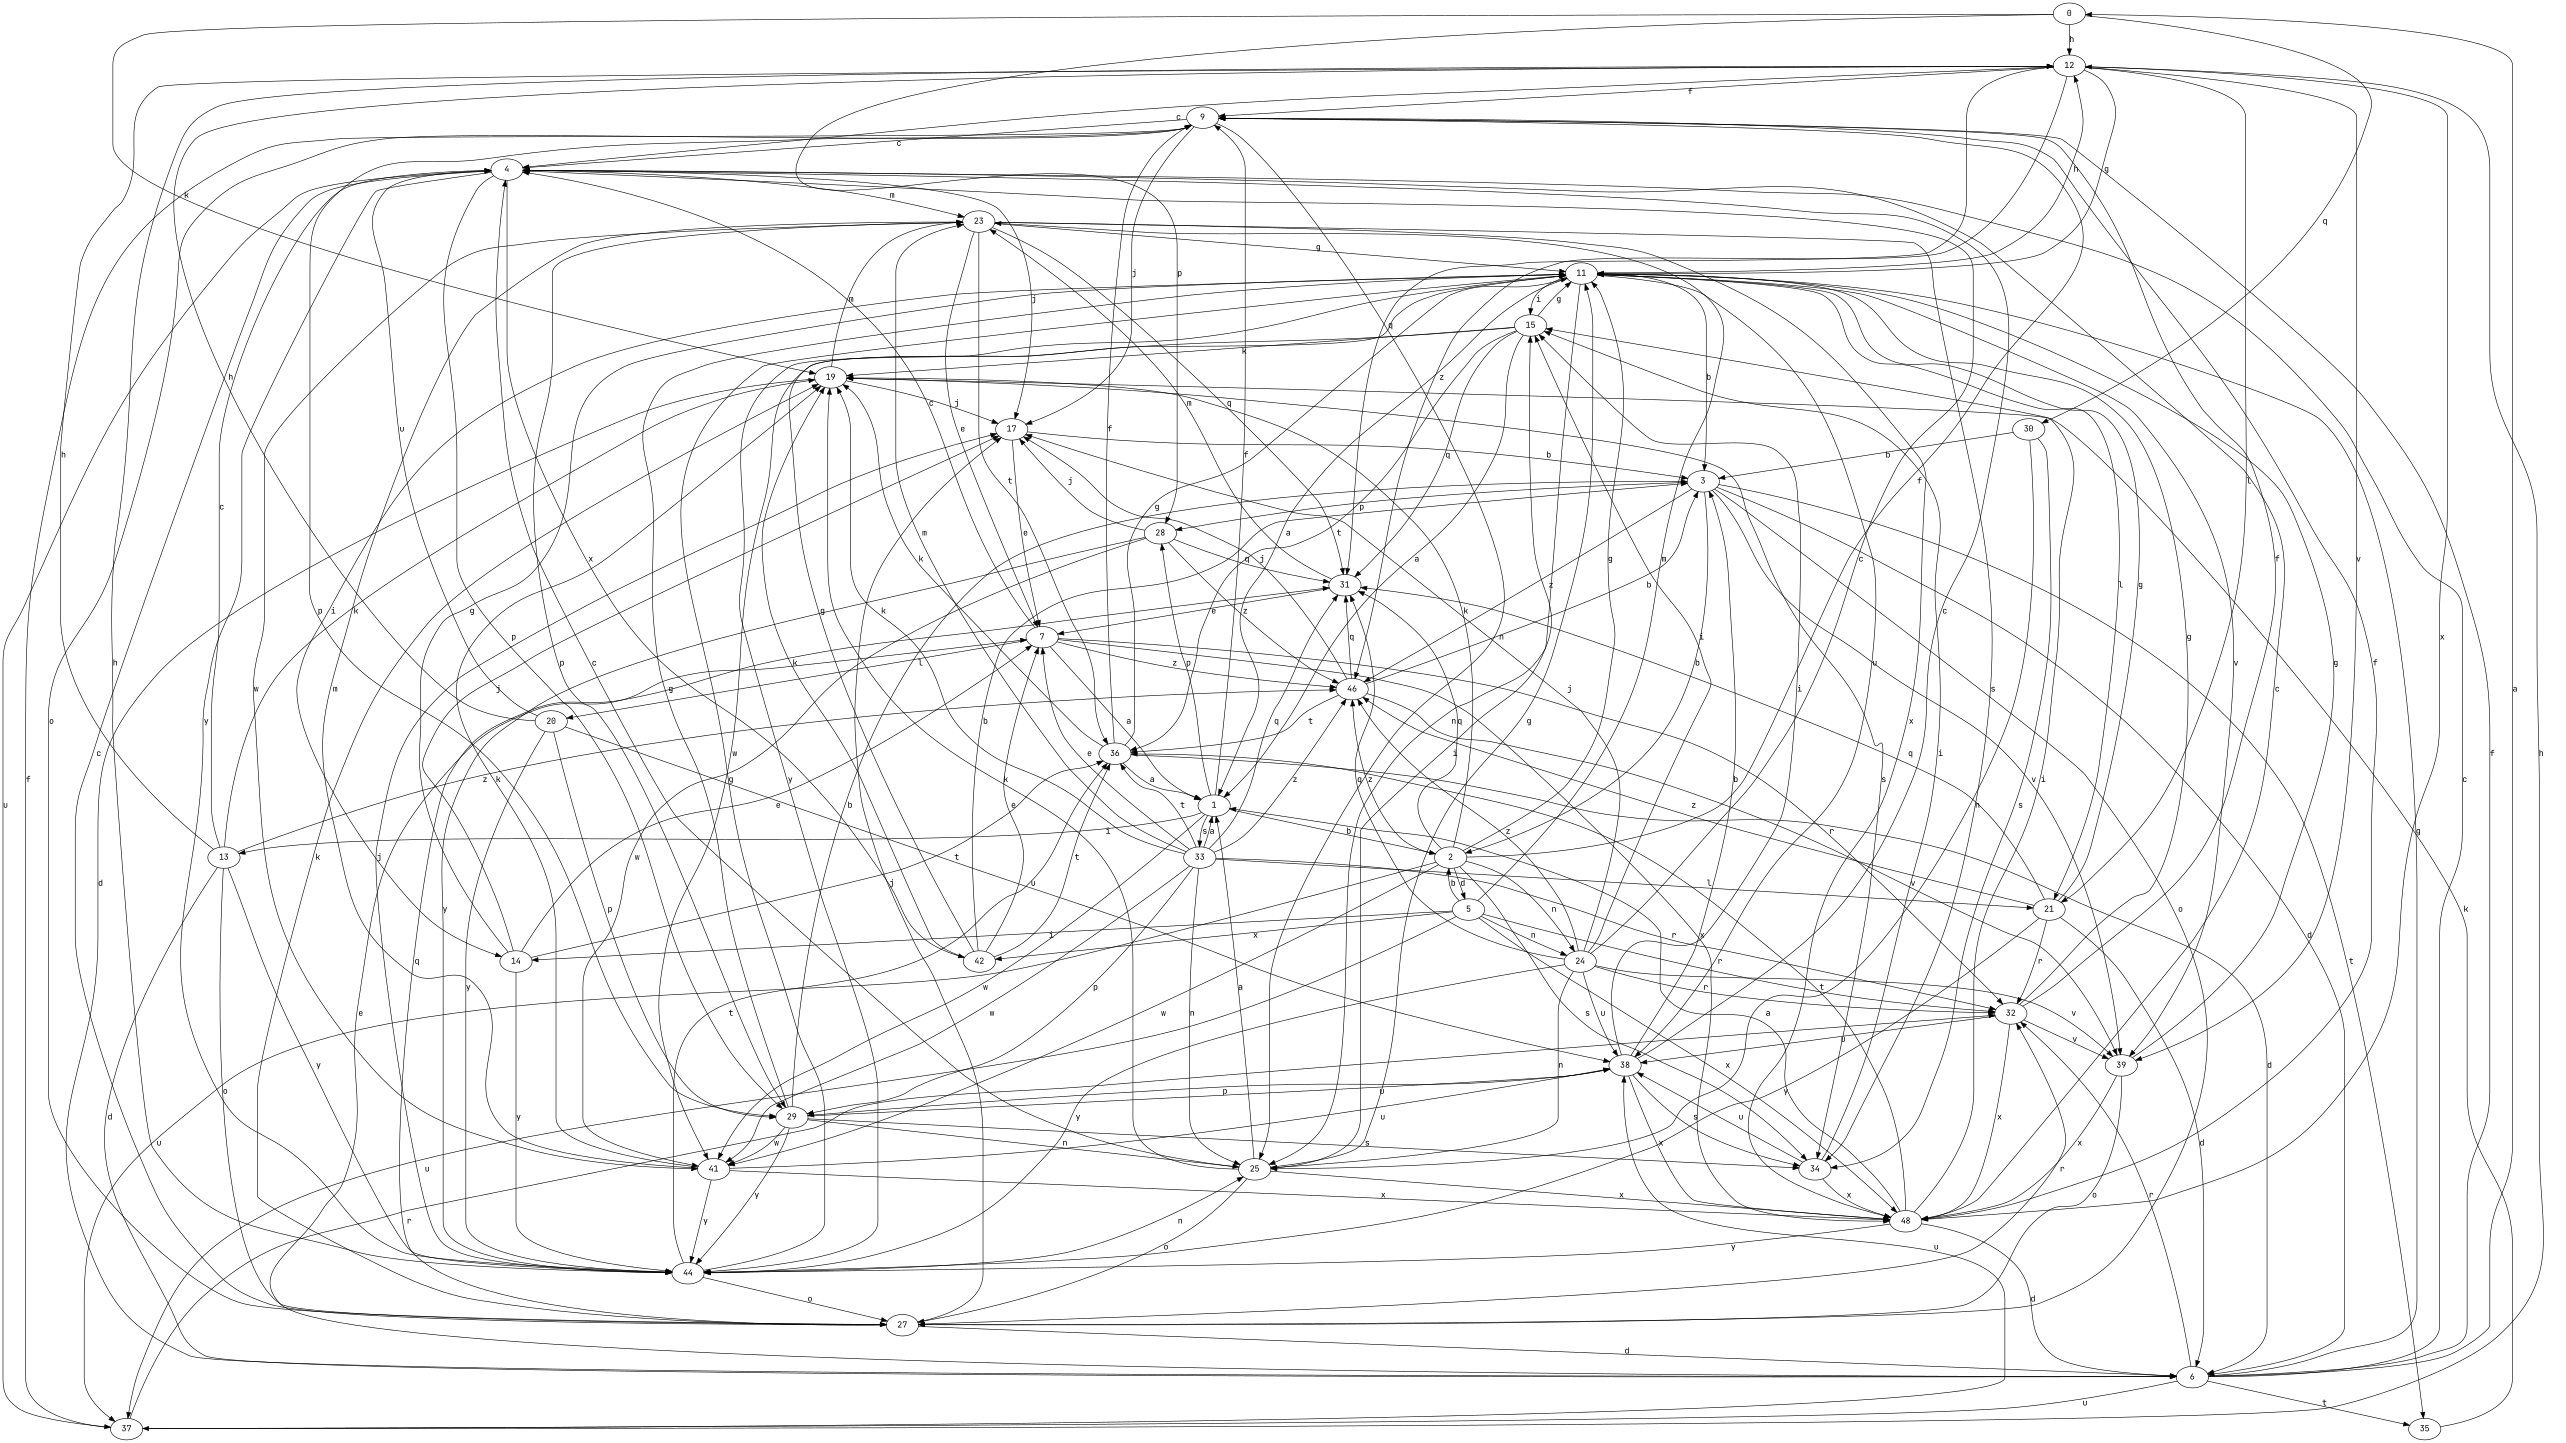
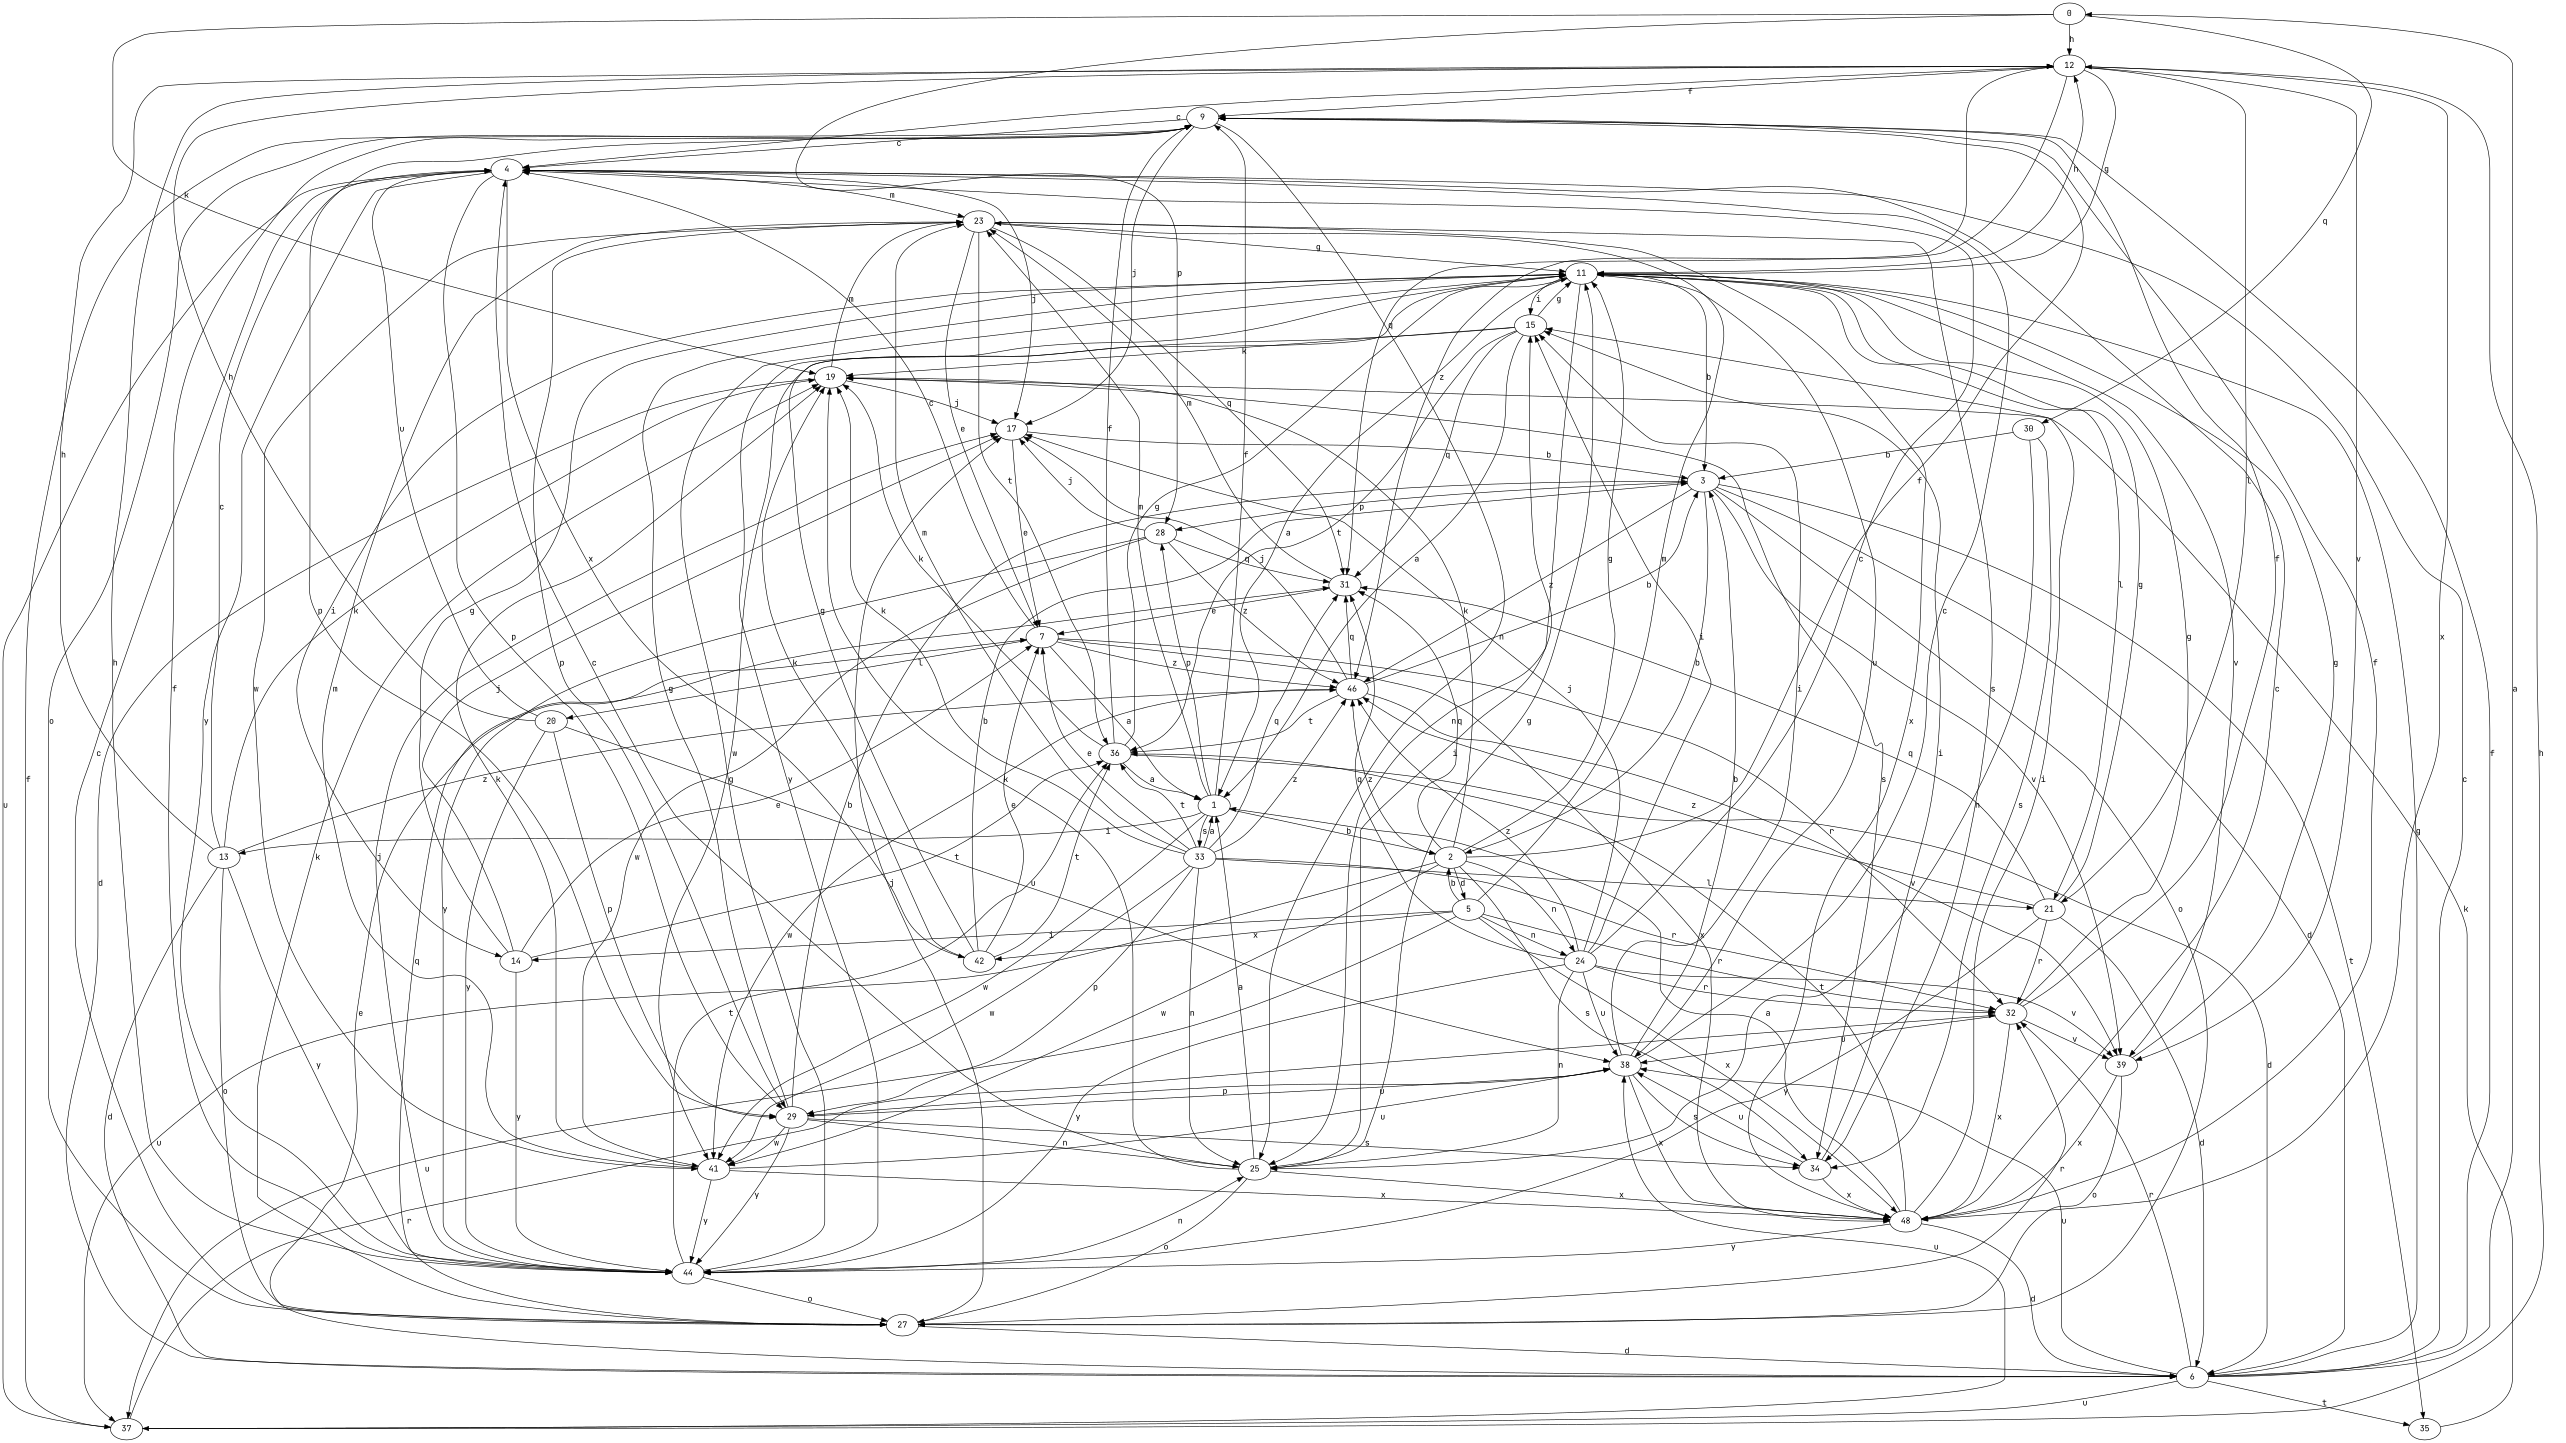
edge "44" -> "9": added, label "f"
edge "1" -> "23": added, label "m"
edge "46" -> "41": added, label "w"
edge "6" -> "38": added, label "u"
